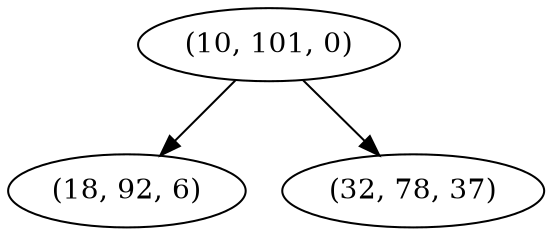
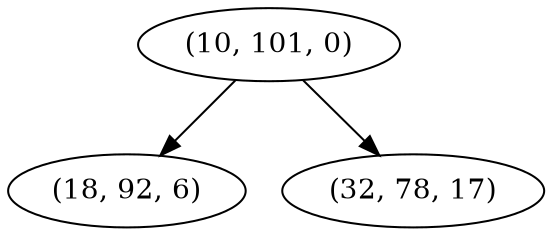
node "(32, 78, 37)": label "(32, 78, 37)" -> "(32, 78, 17)"
